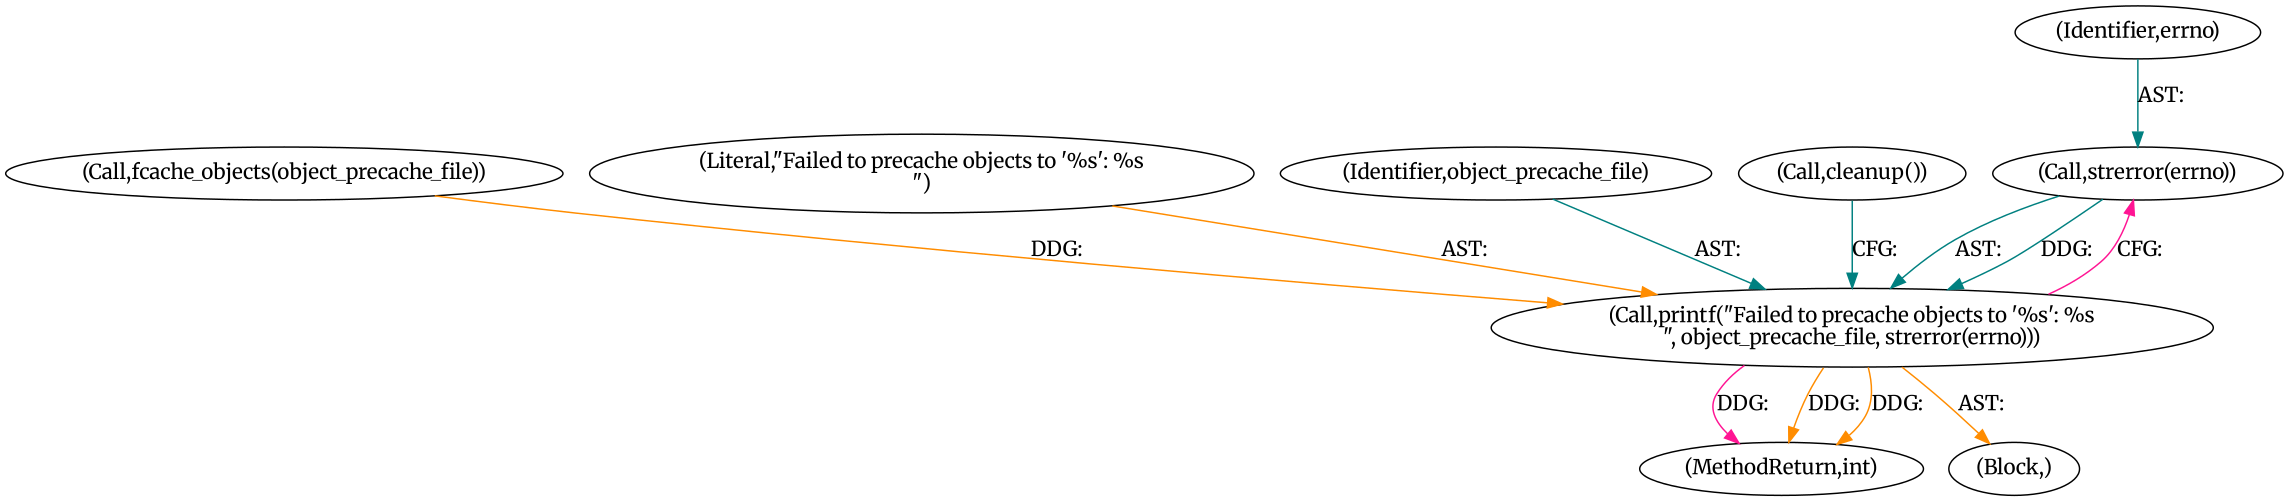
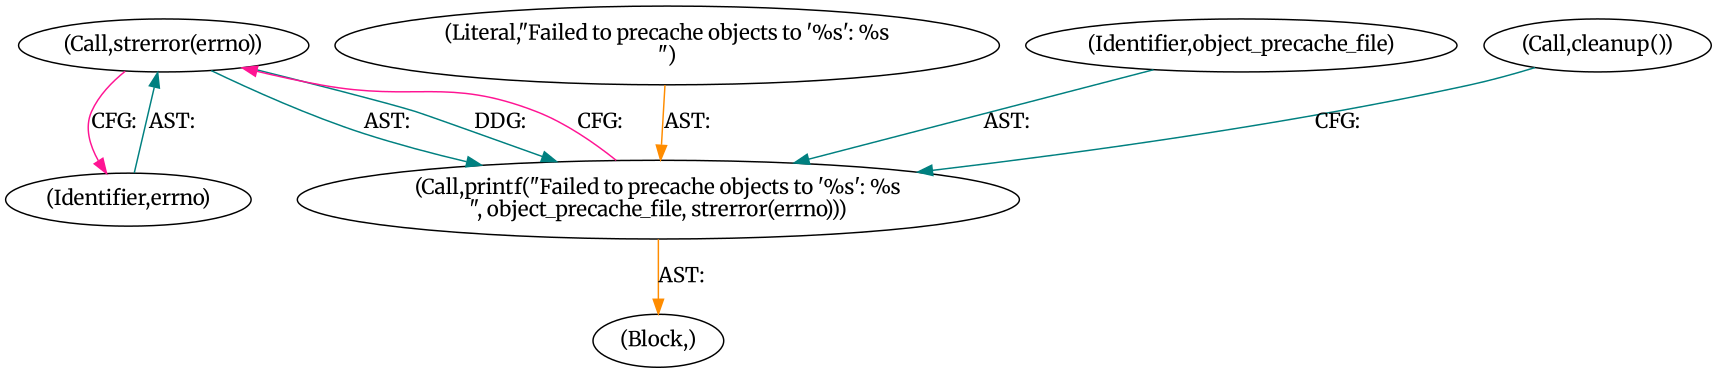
edge "(Call,strerror(errno))" -> "(Identifier,errno)": added, label "CFG:"
node "(Call,fcache_objects(object_precache_file))": removed
node "(MethodReturn,int)": removed
